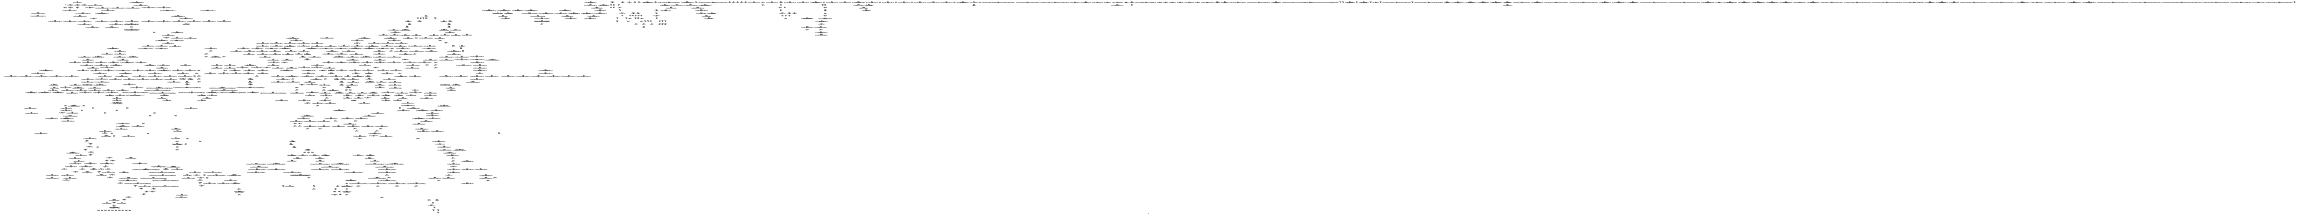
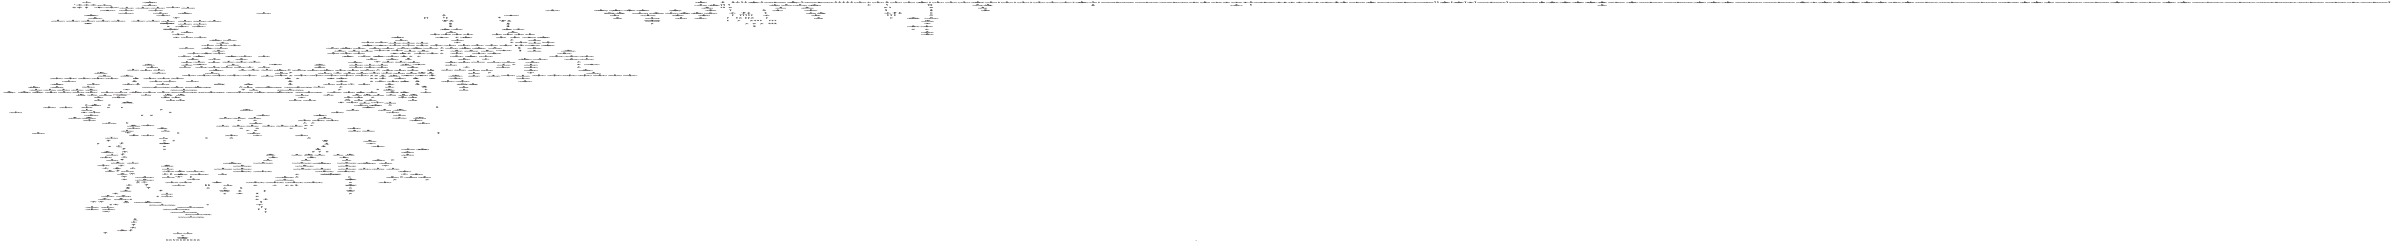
node "NodeID: 17": added
node "NodeID: 52": removed
node "NodeID: 383": added
node "NodeID: 496": removed
node "NodeID: 1301": added
